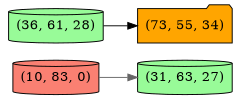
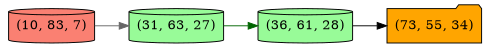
edge "(31, 63, 27)" -> "(36, 61, 28)": added
node "(10, 83, 0)": label "(10, 83, 0)" -> "(10, 83, 7)"
